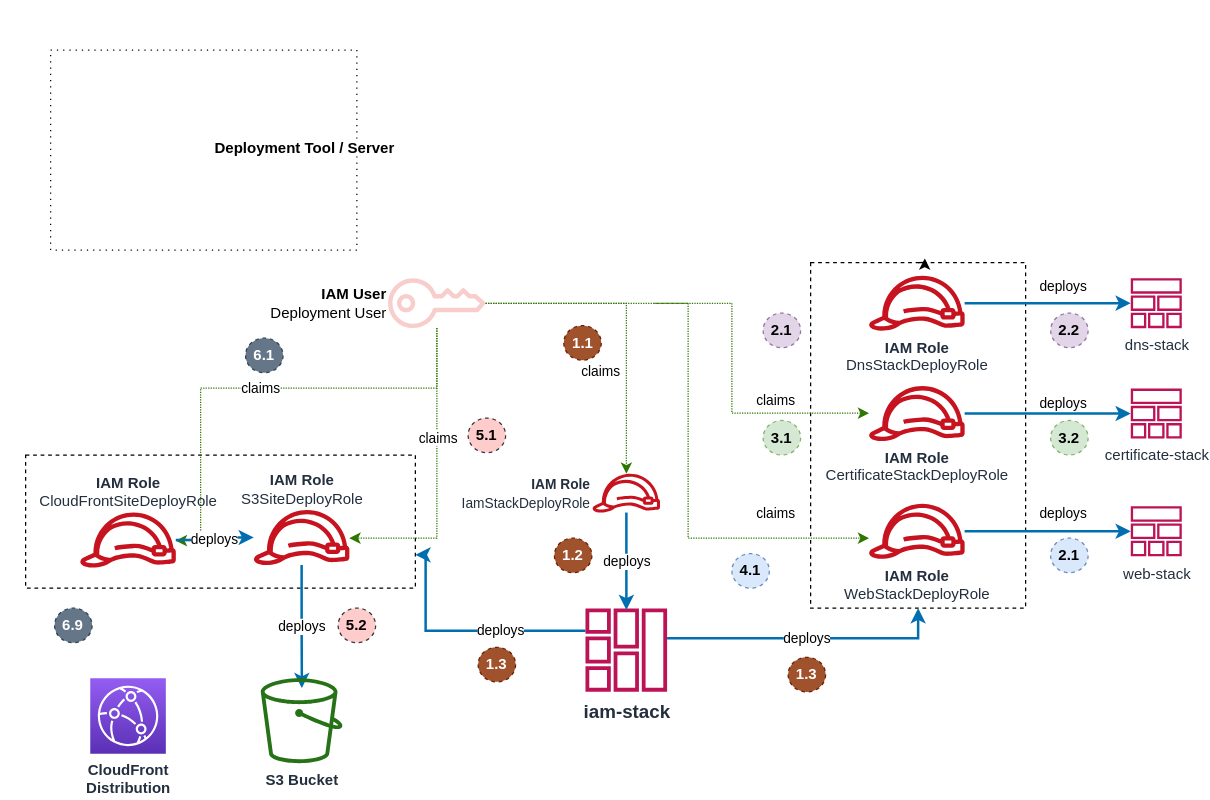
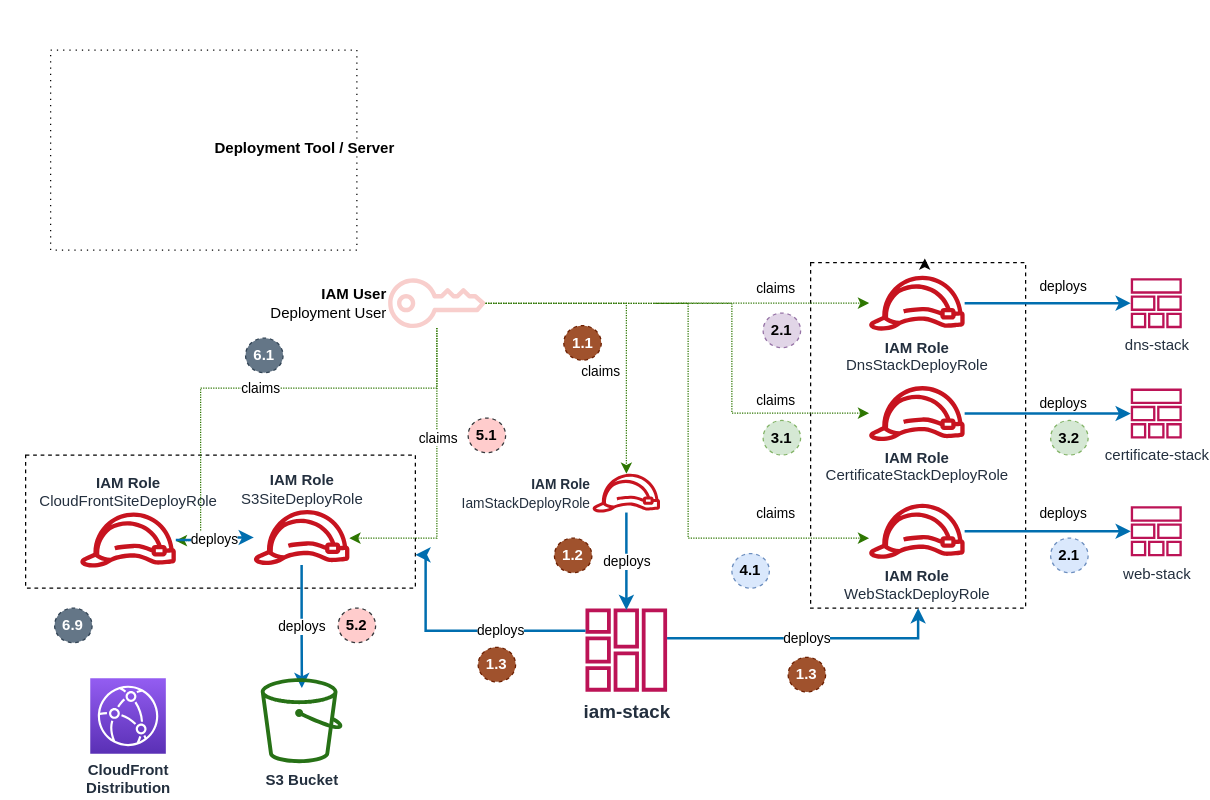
edge "IAM User Deployment User" -> "IAM Role DnsStackDeployRole": added, label "claims"
node "2.2": removed
